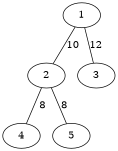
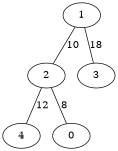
edge "1" -- "3": label "12" -> "18"
edge "2" -- "4": label "8" -> "12"
node "5": label "5" -> "0"
